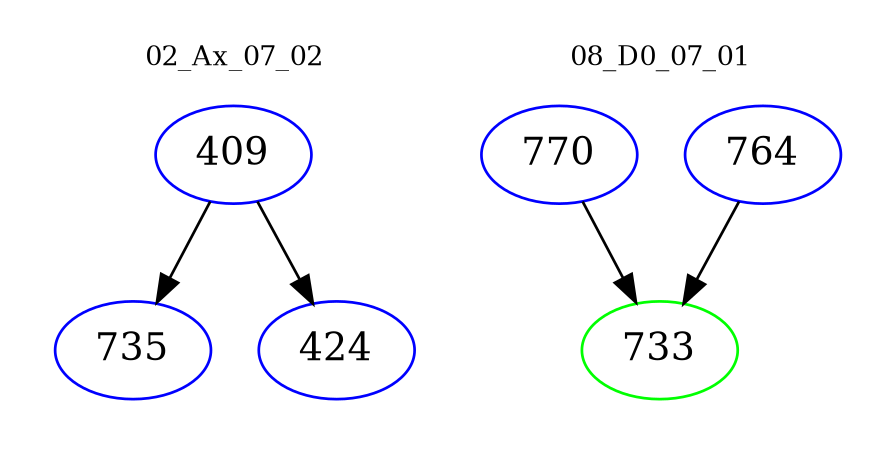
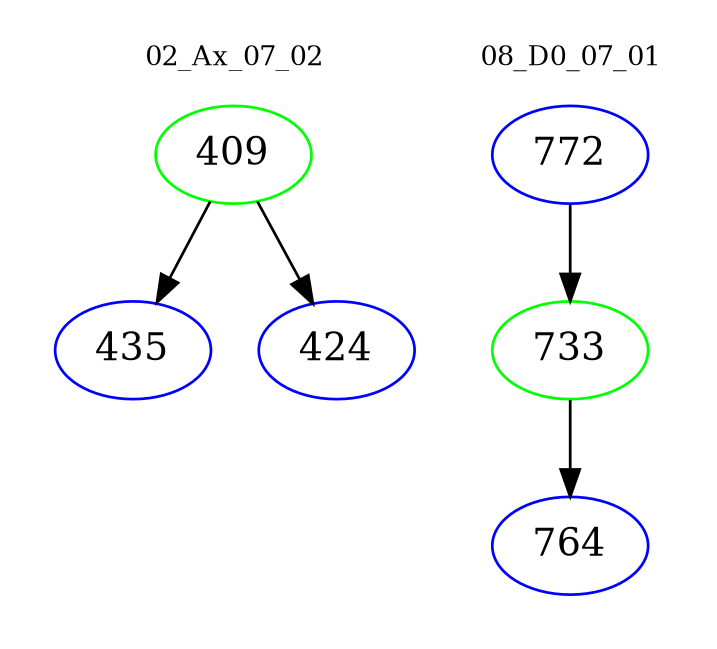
node "409": color blue -> green
node "770": label "770" -> "772"
edge "764" -> "733": reversed
node "735": label "735" -> "435"
